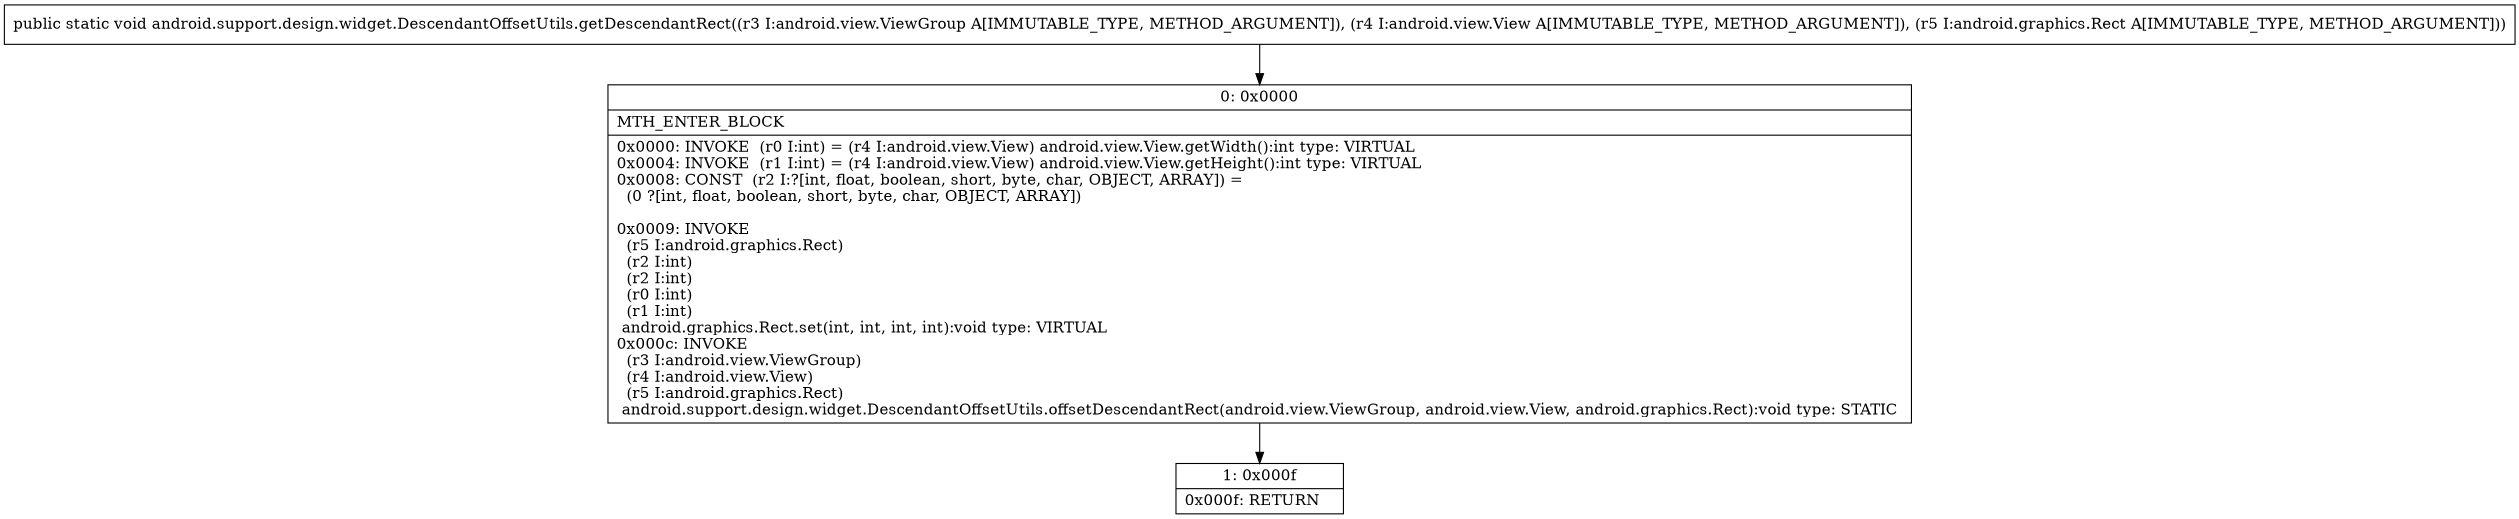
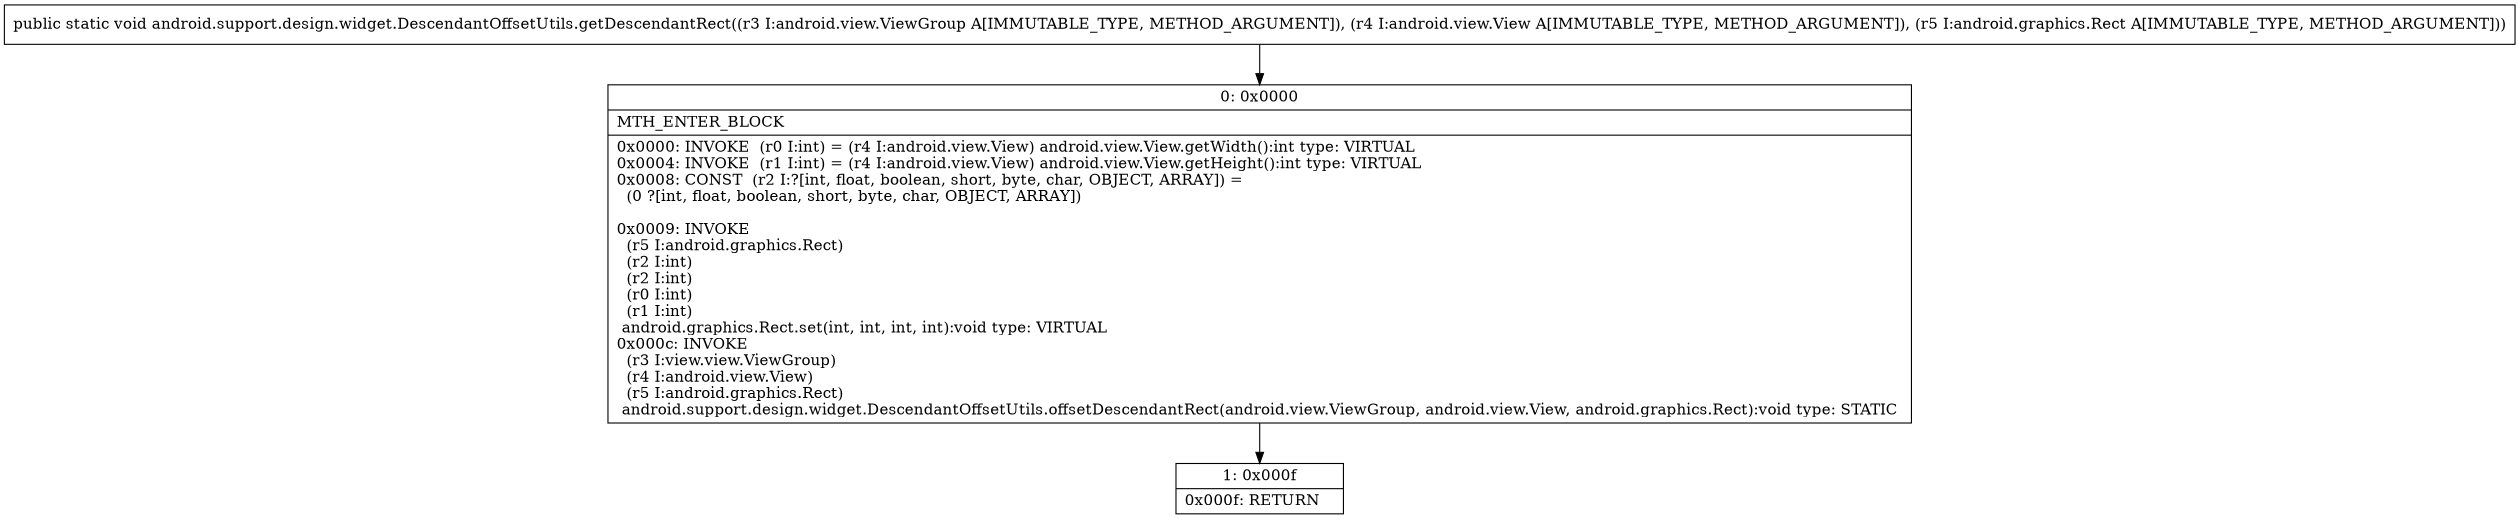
node "0: 0x0000": text "(r3 I:android.view.ViewGroup)" -> "(r3 I:view.view.ViewGroup)"
